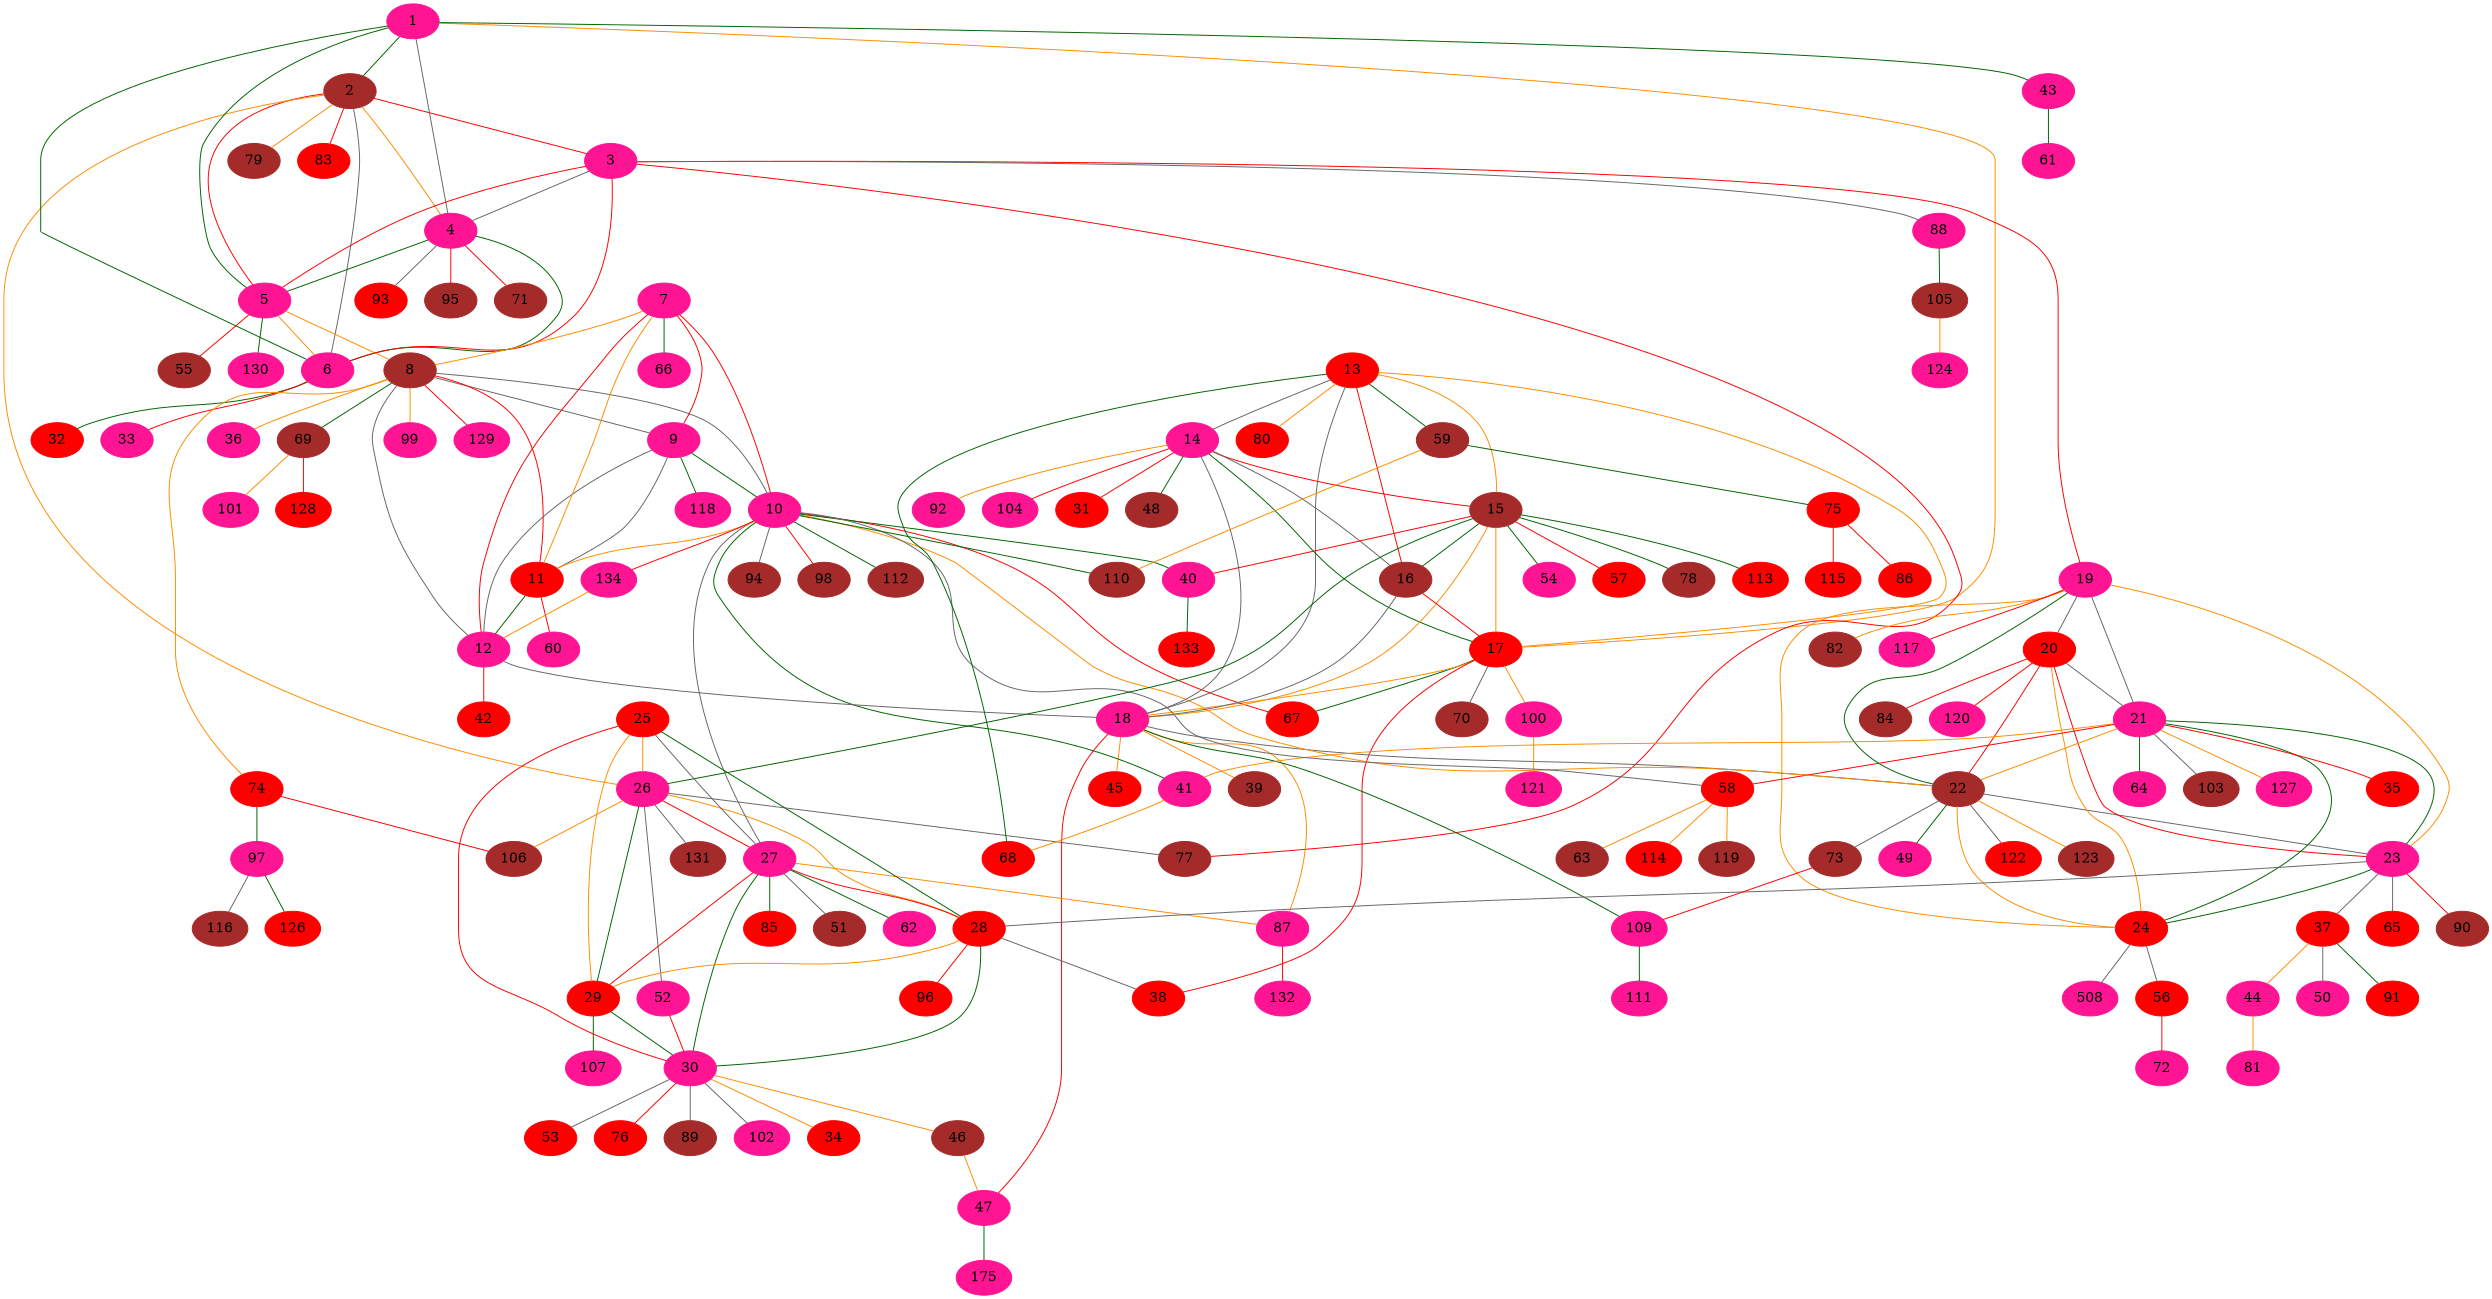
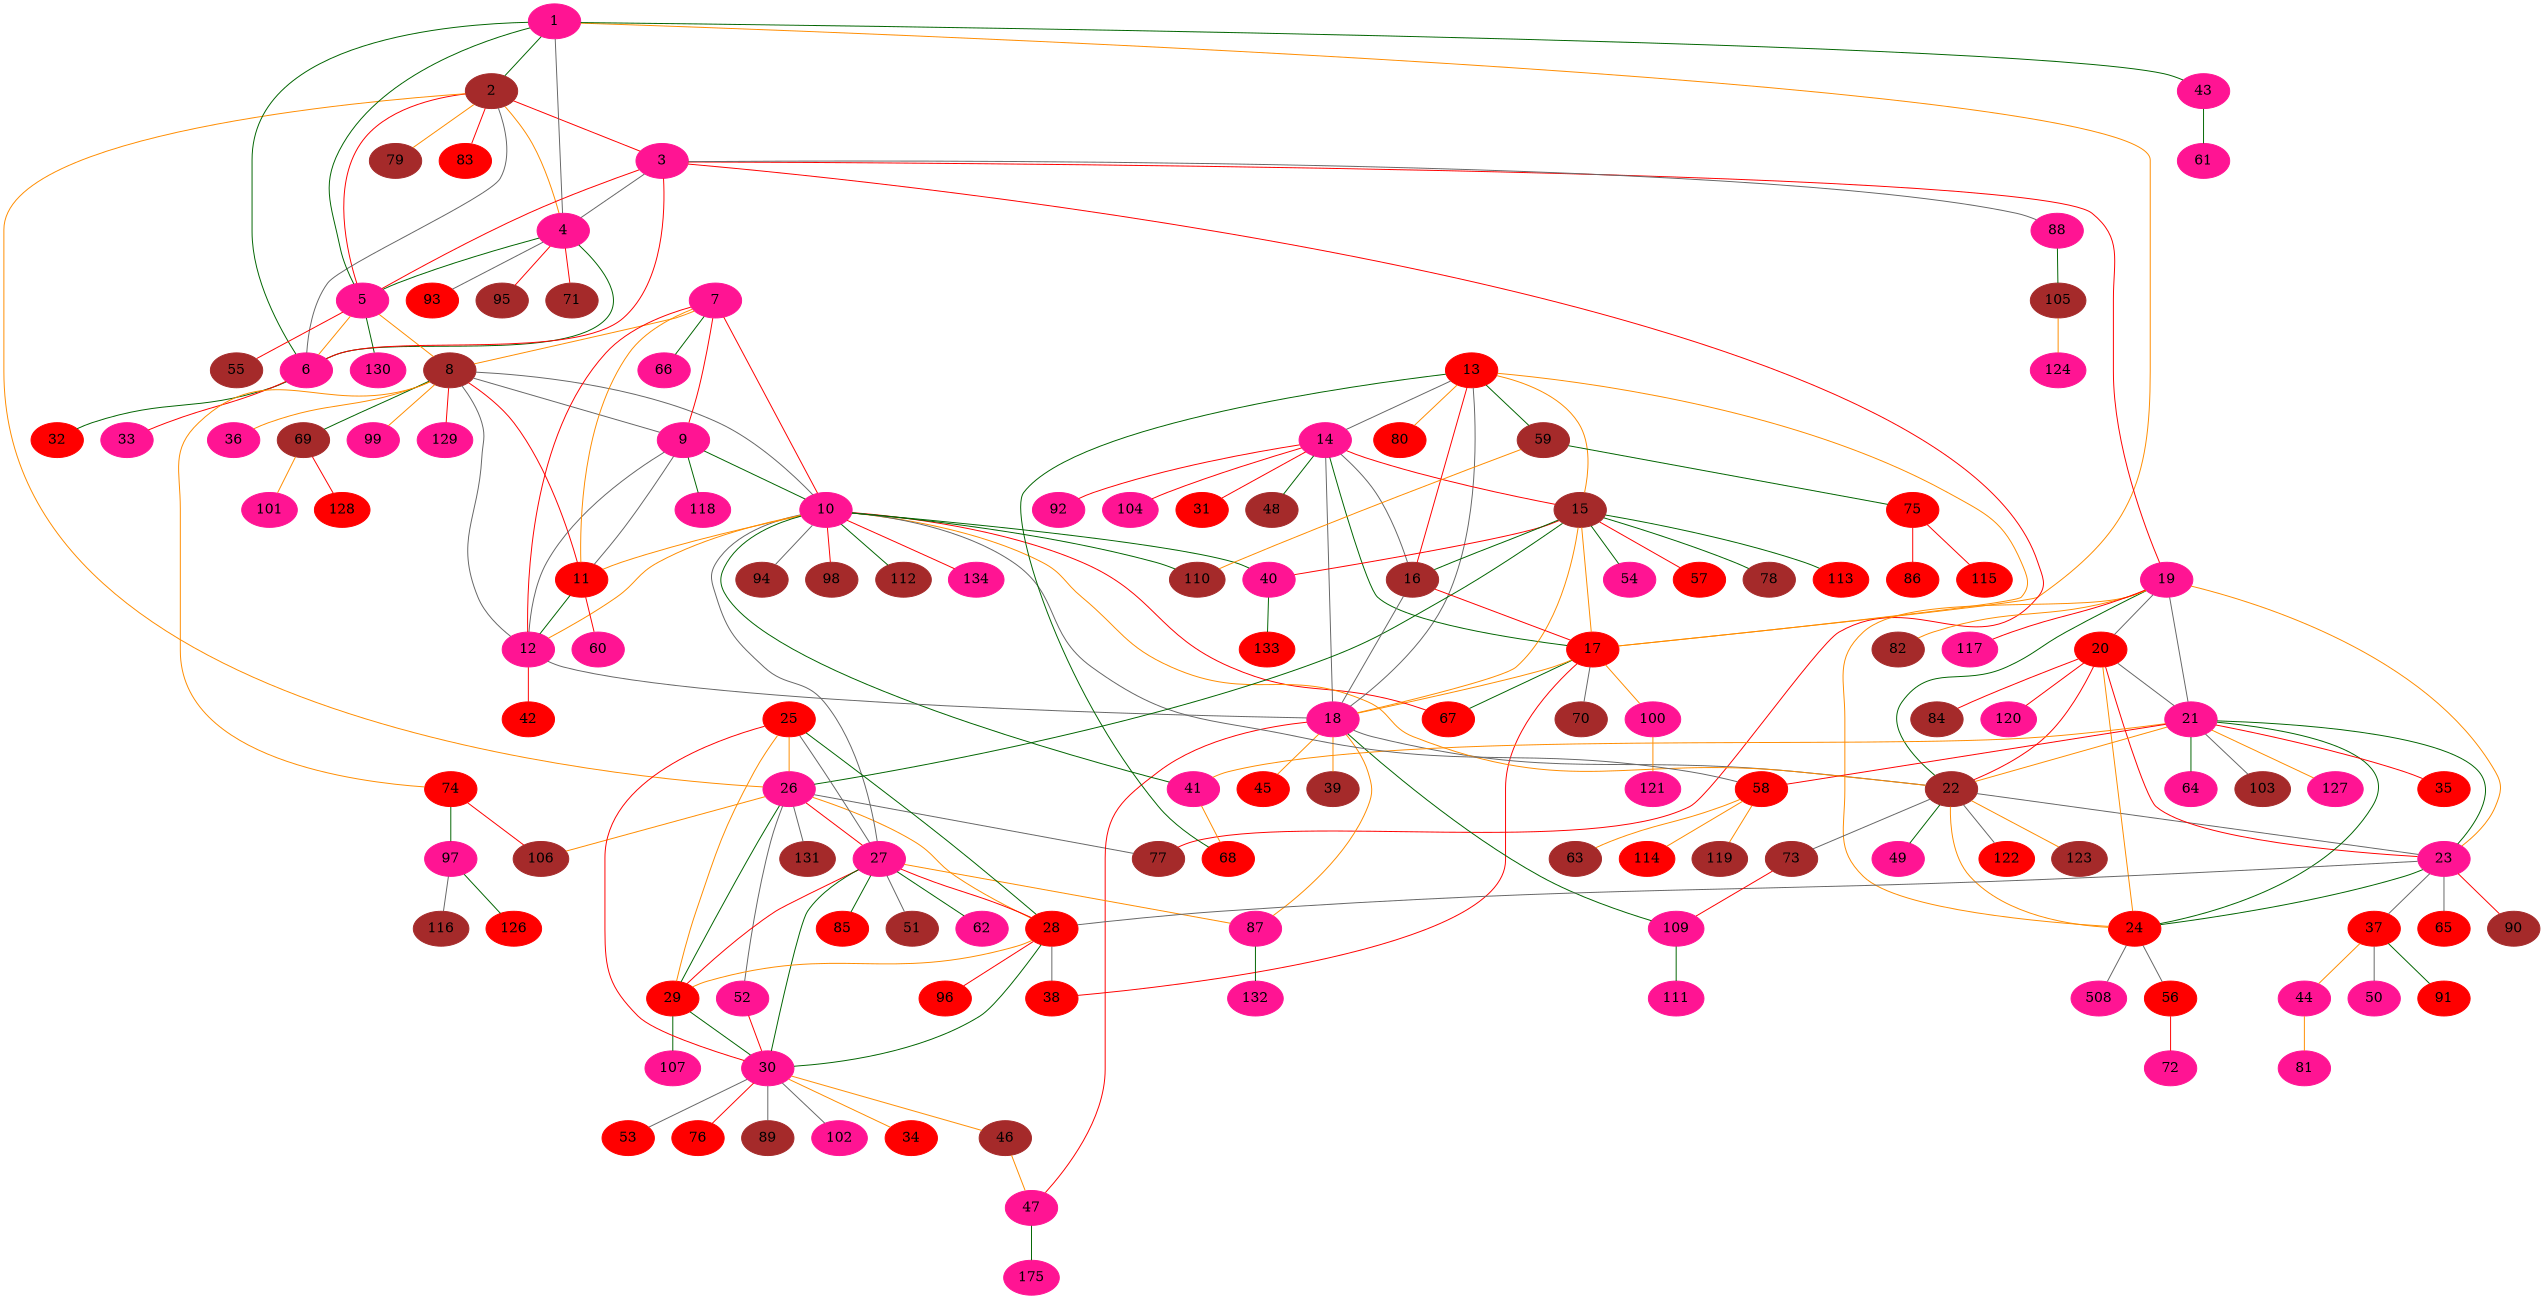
edge "14" -- "92": color darkorange -> red
edge "134" -- "12": now "10" -- "12"
edge "87" -- "132": color red -> darkgreen
